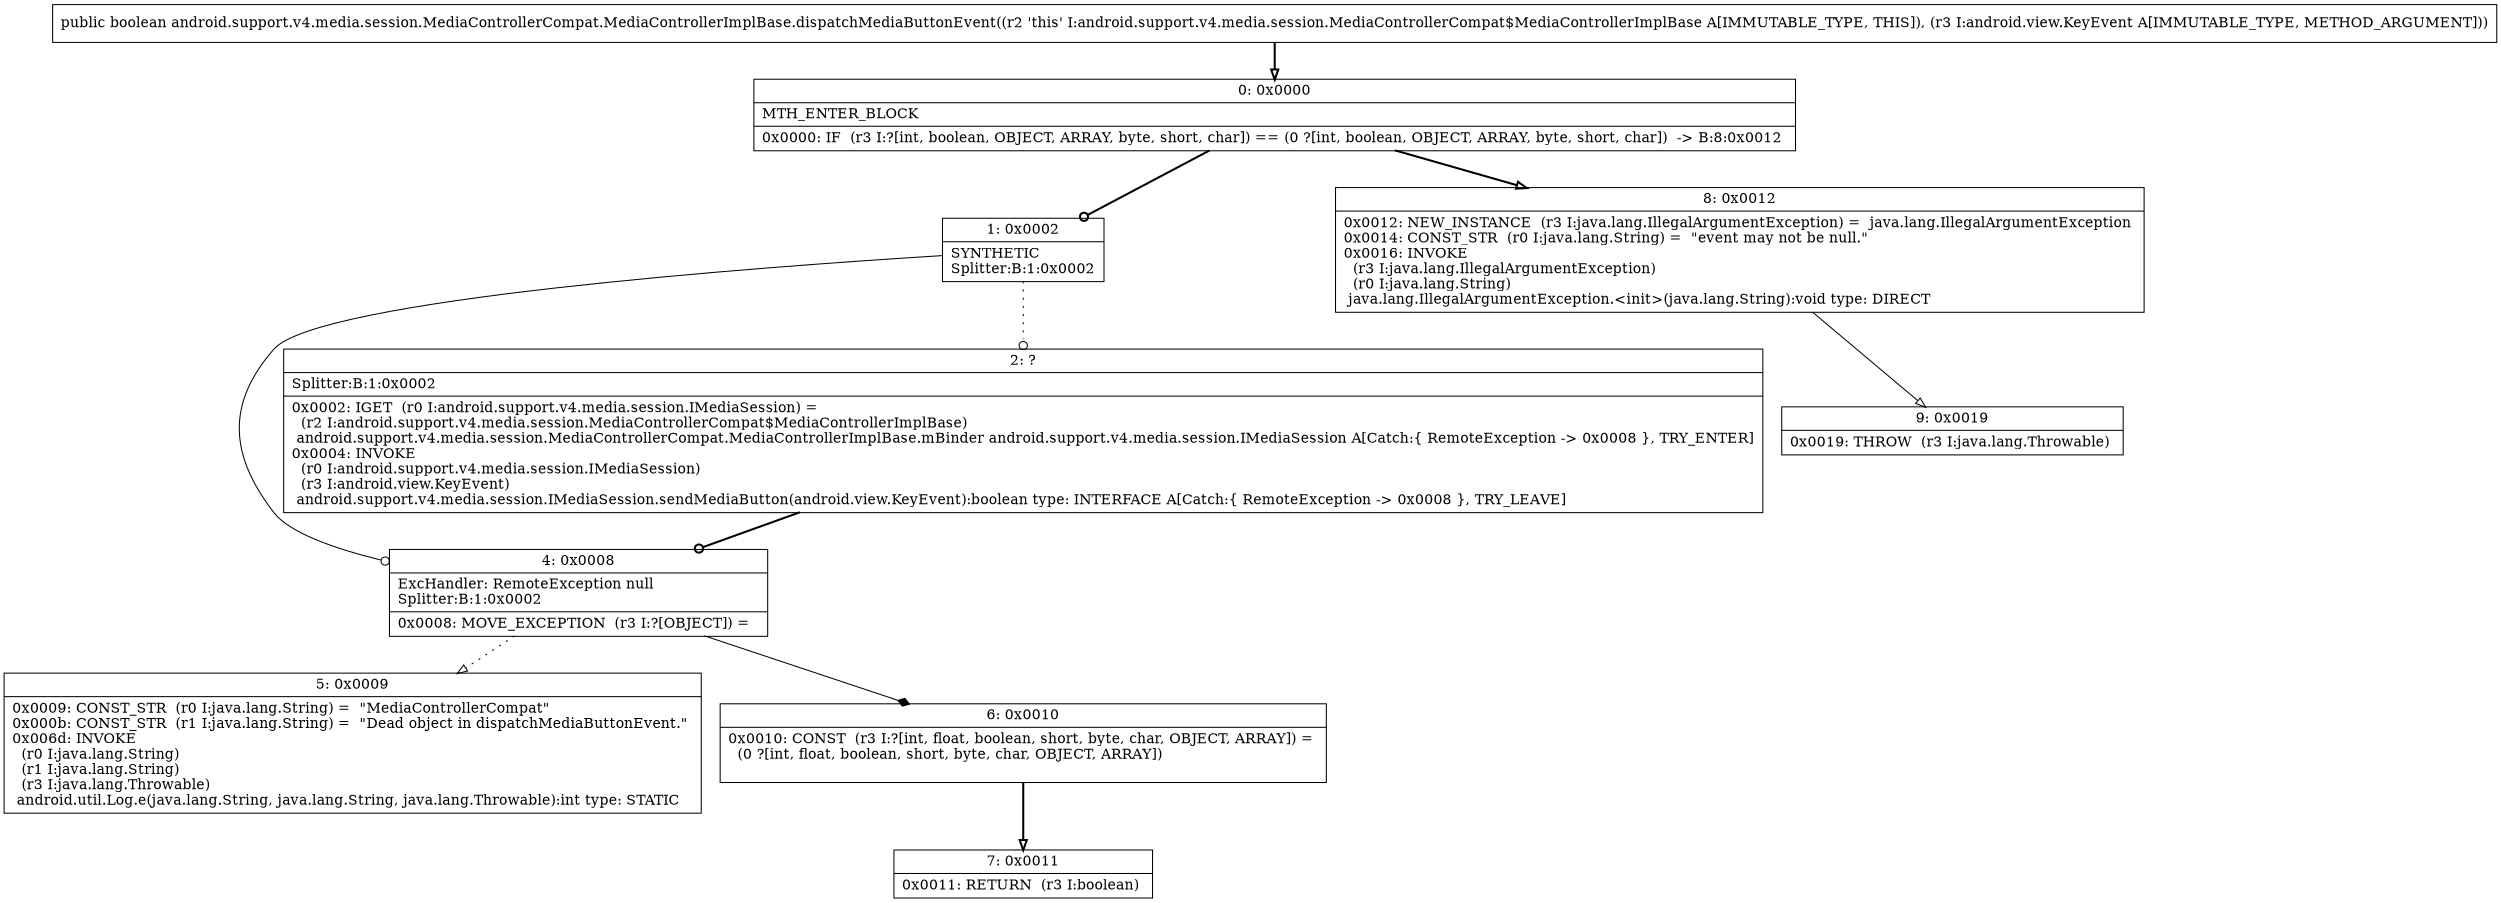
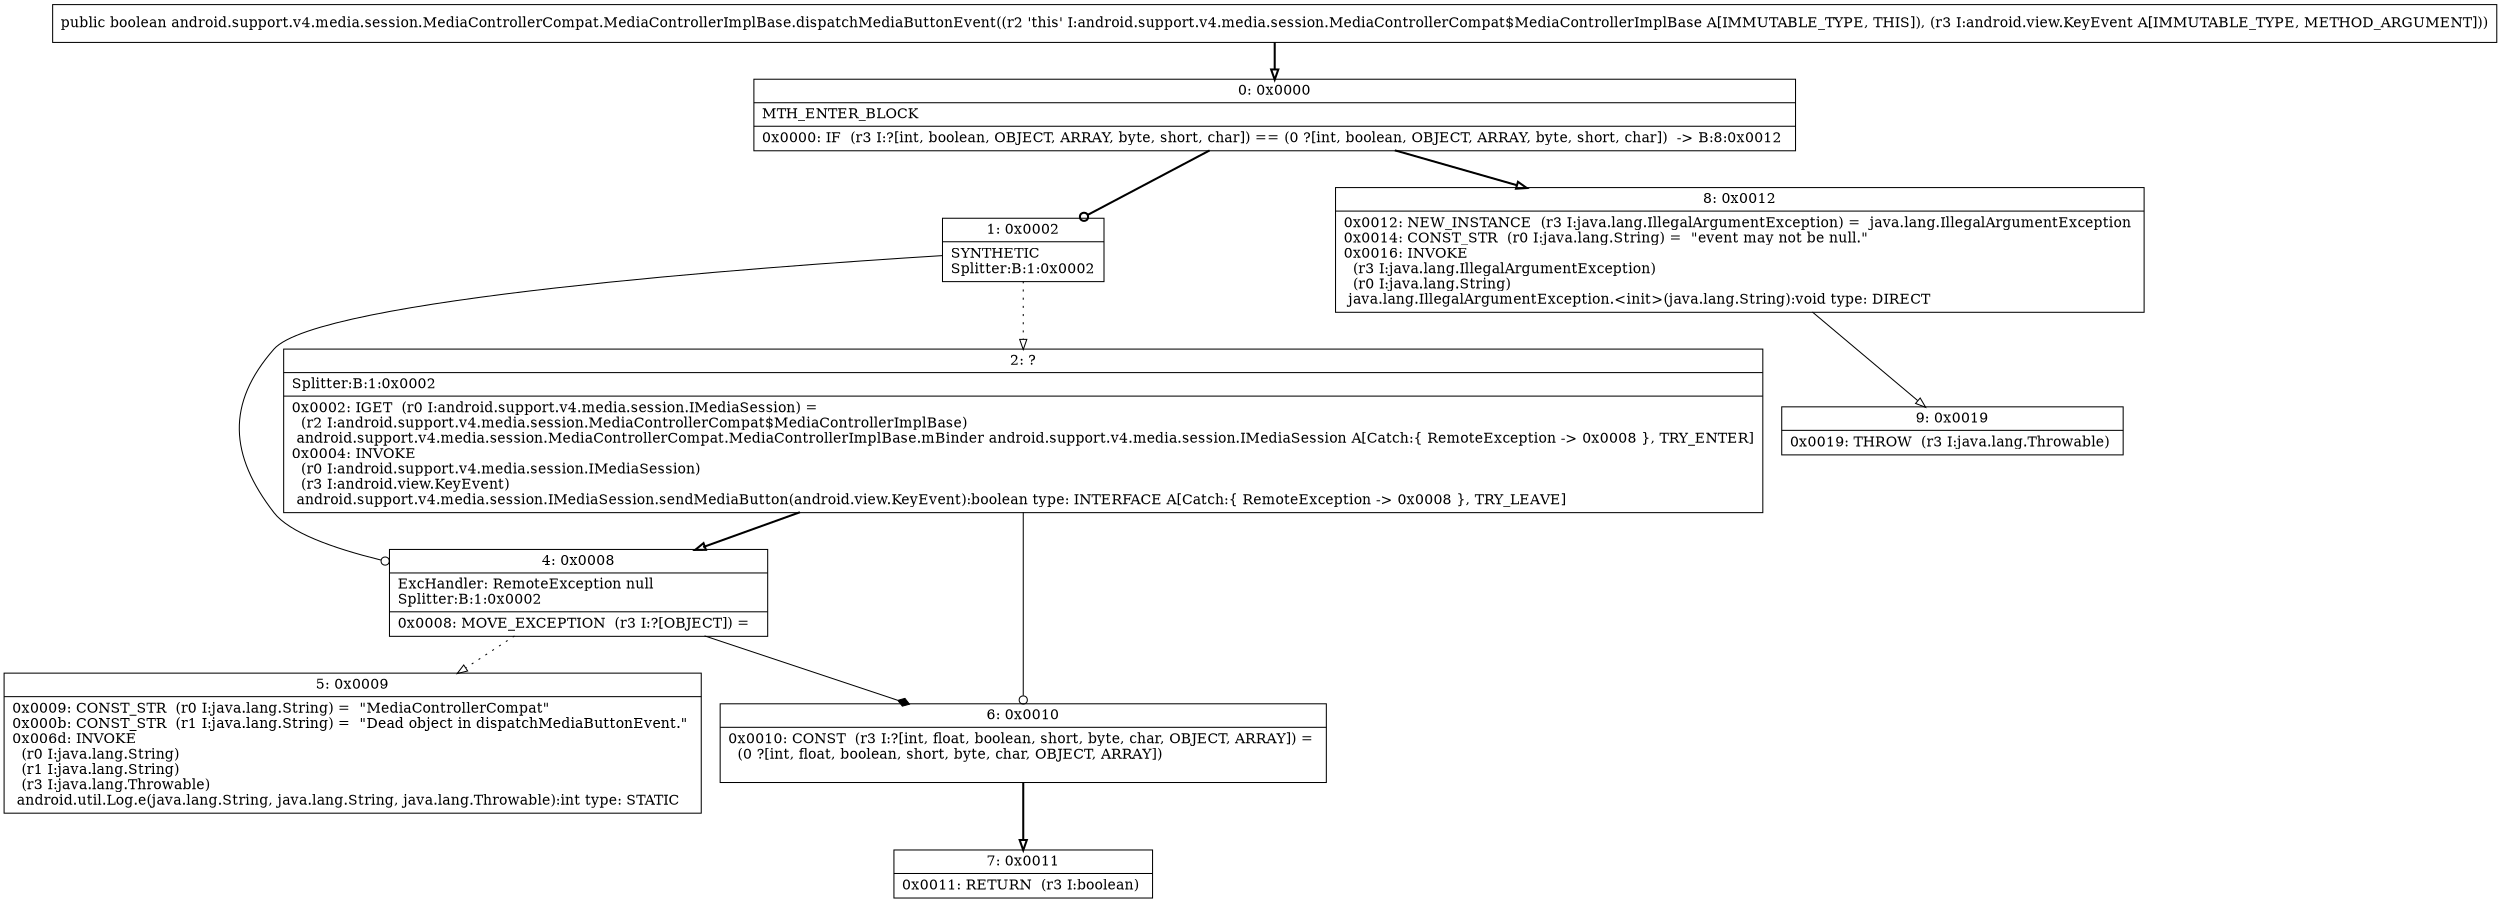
edge "1: 0x0002" -> "2: ?": arrowhead odot -> onormal
edge "2: ?" -> "4: 0x0008": arrowhead odot -> onormal
edge "2: ?" -> "6: 0x0010": added
